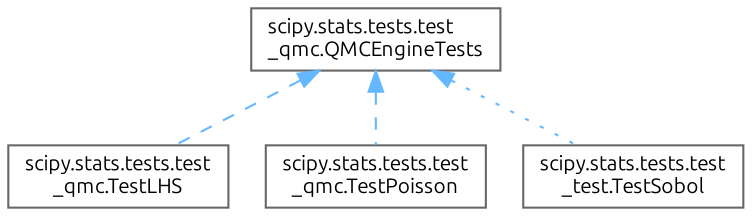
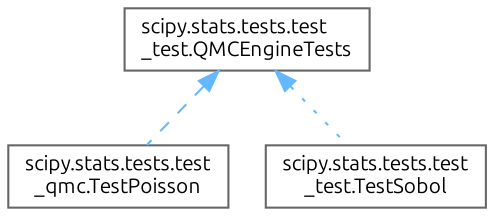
node "scipy.stats.tests.test _qmc.QMCEngineTests": label "scipy.stats.tests.test _qmc.QMCEngineTests" -> "scipy.stats.tests.test _test.QMCEngineTests"
node "scipy.stats.tests.test _qmc.TestLHS": removed
